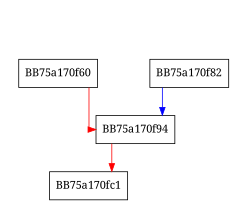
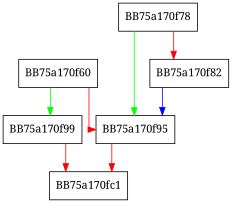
node "BB75a170f78": added
node "BB75a170f99": added
node "BB75a170f94": label "BB75a170f94" -> "BB75a170f95"
